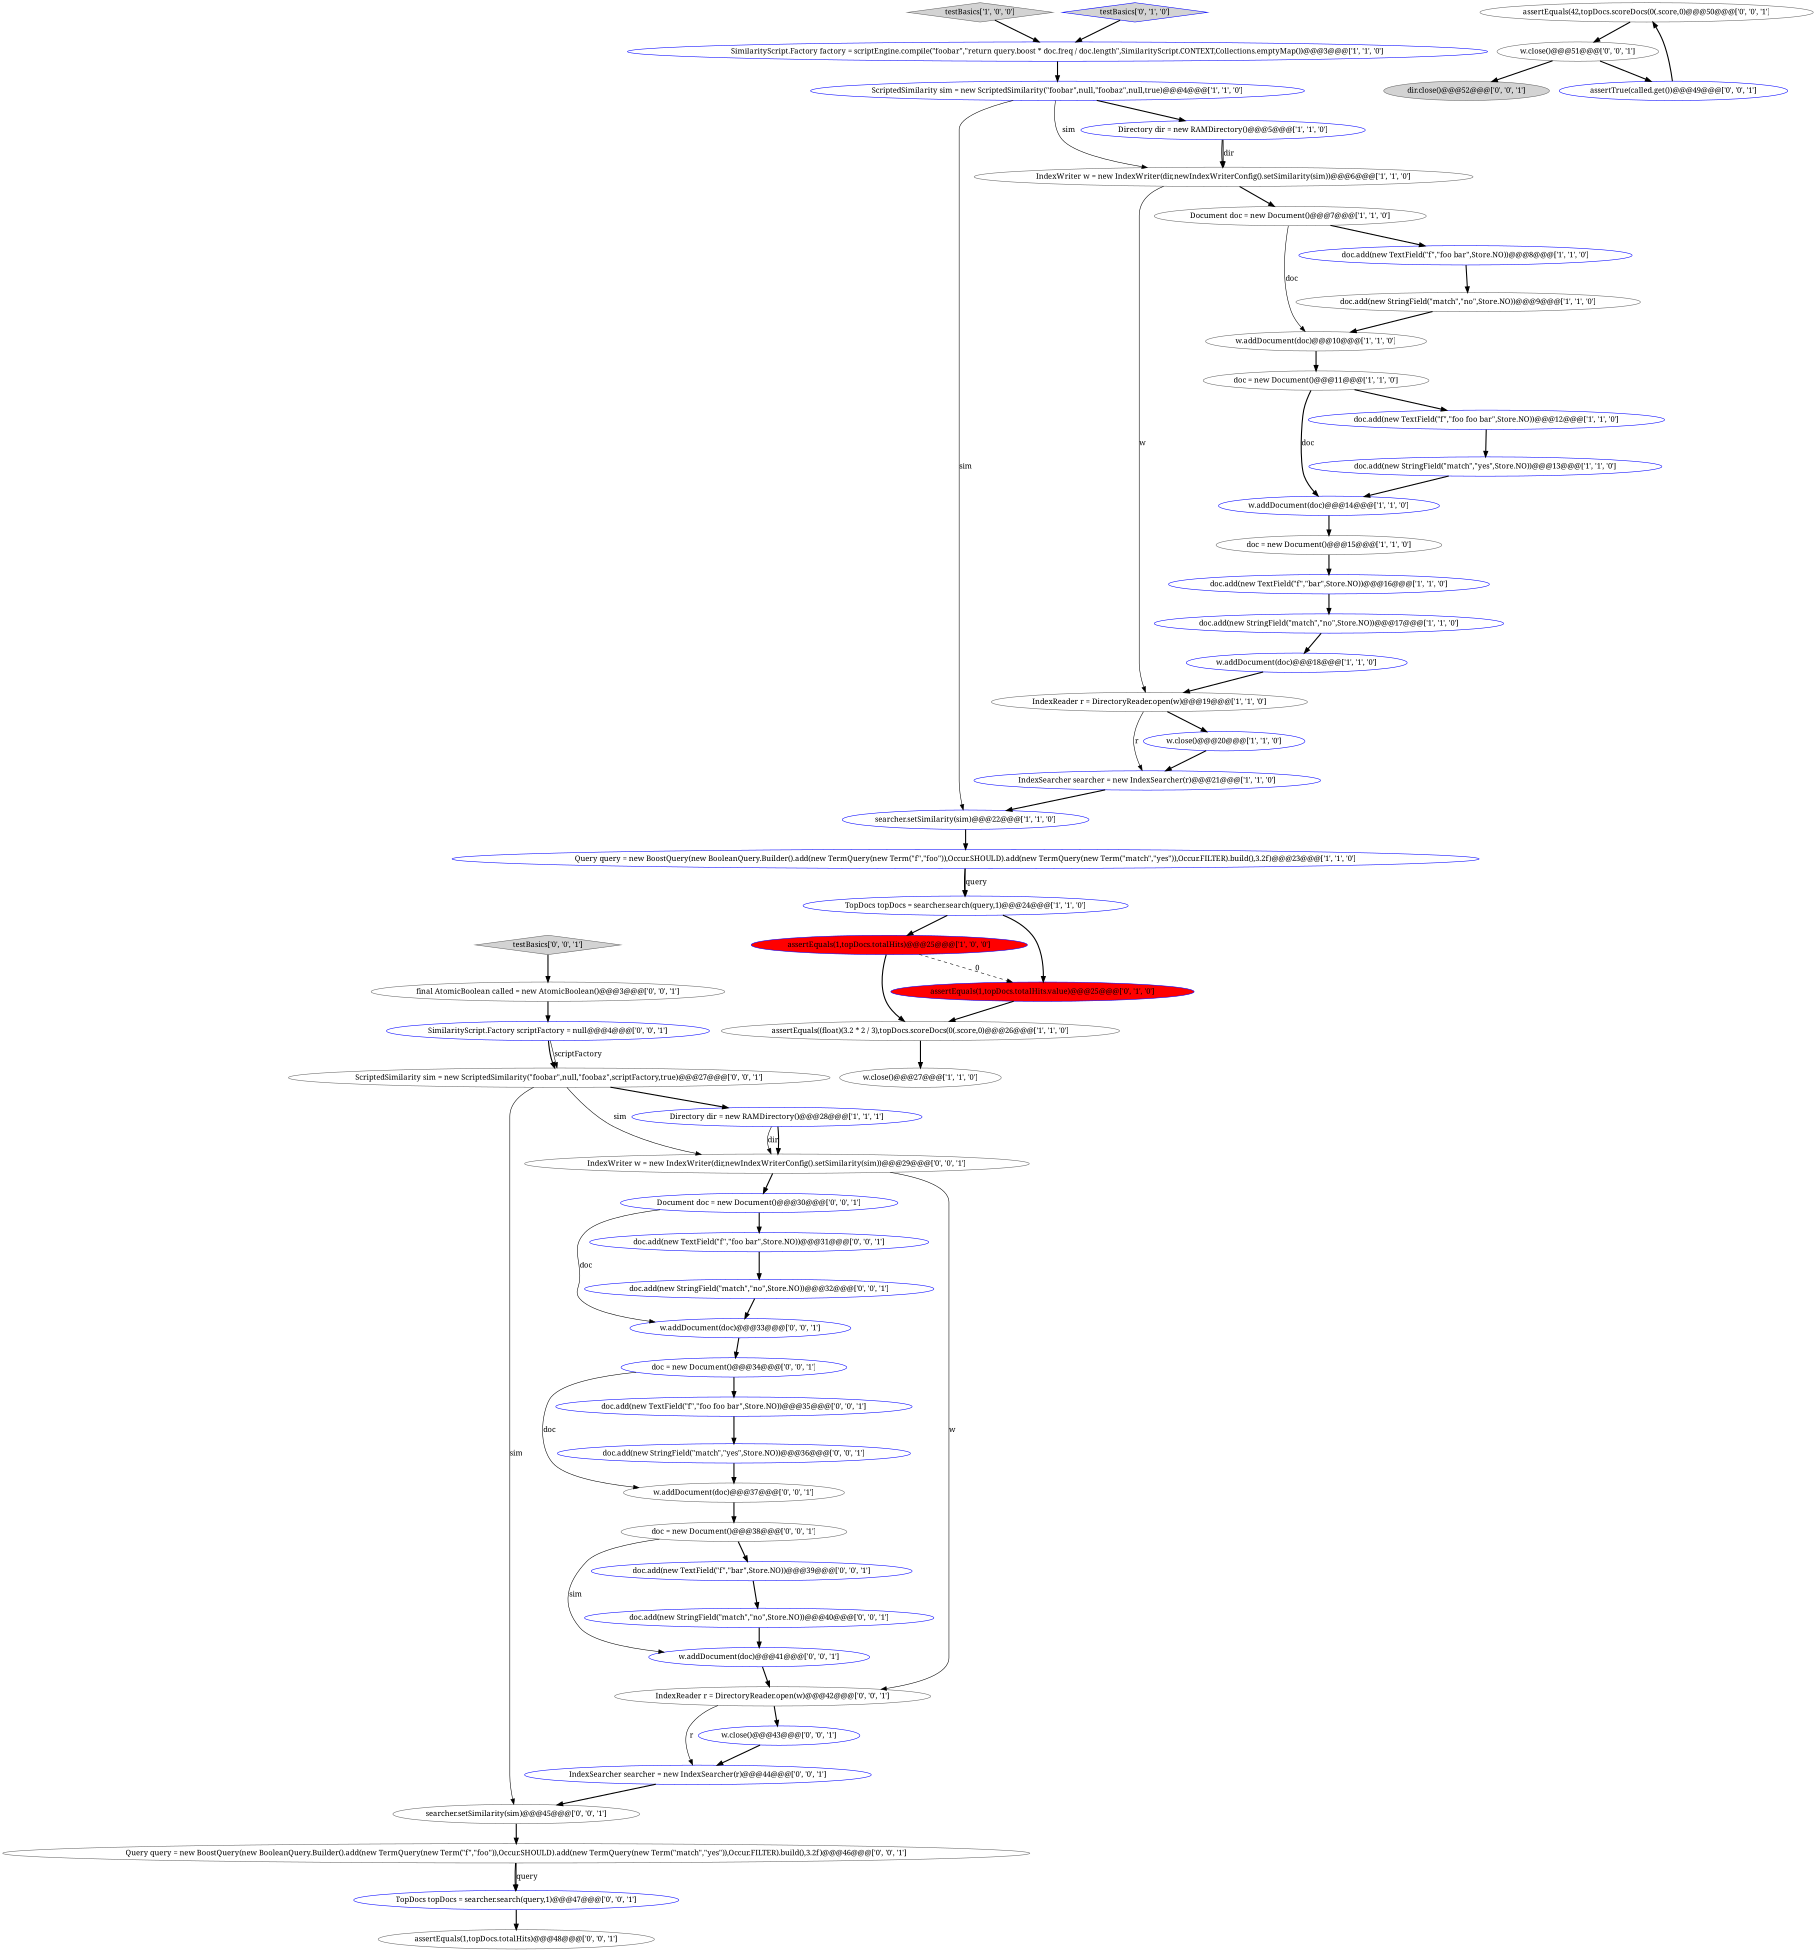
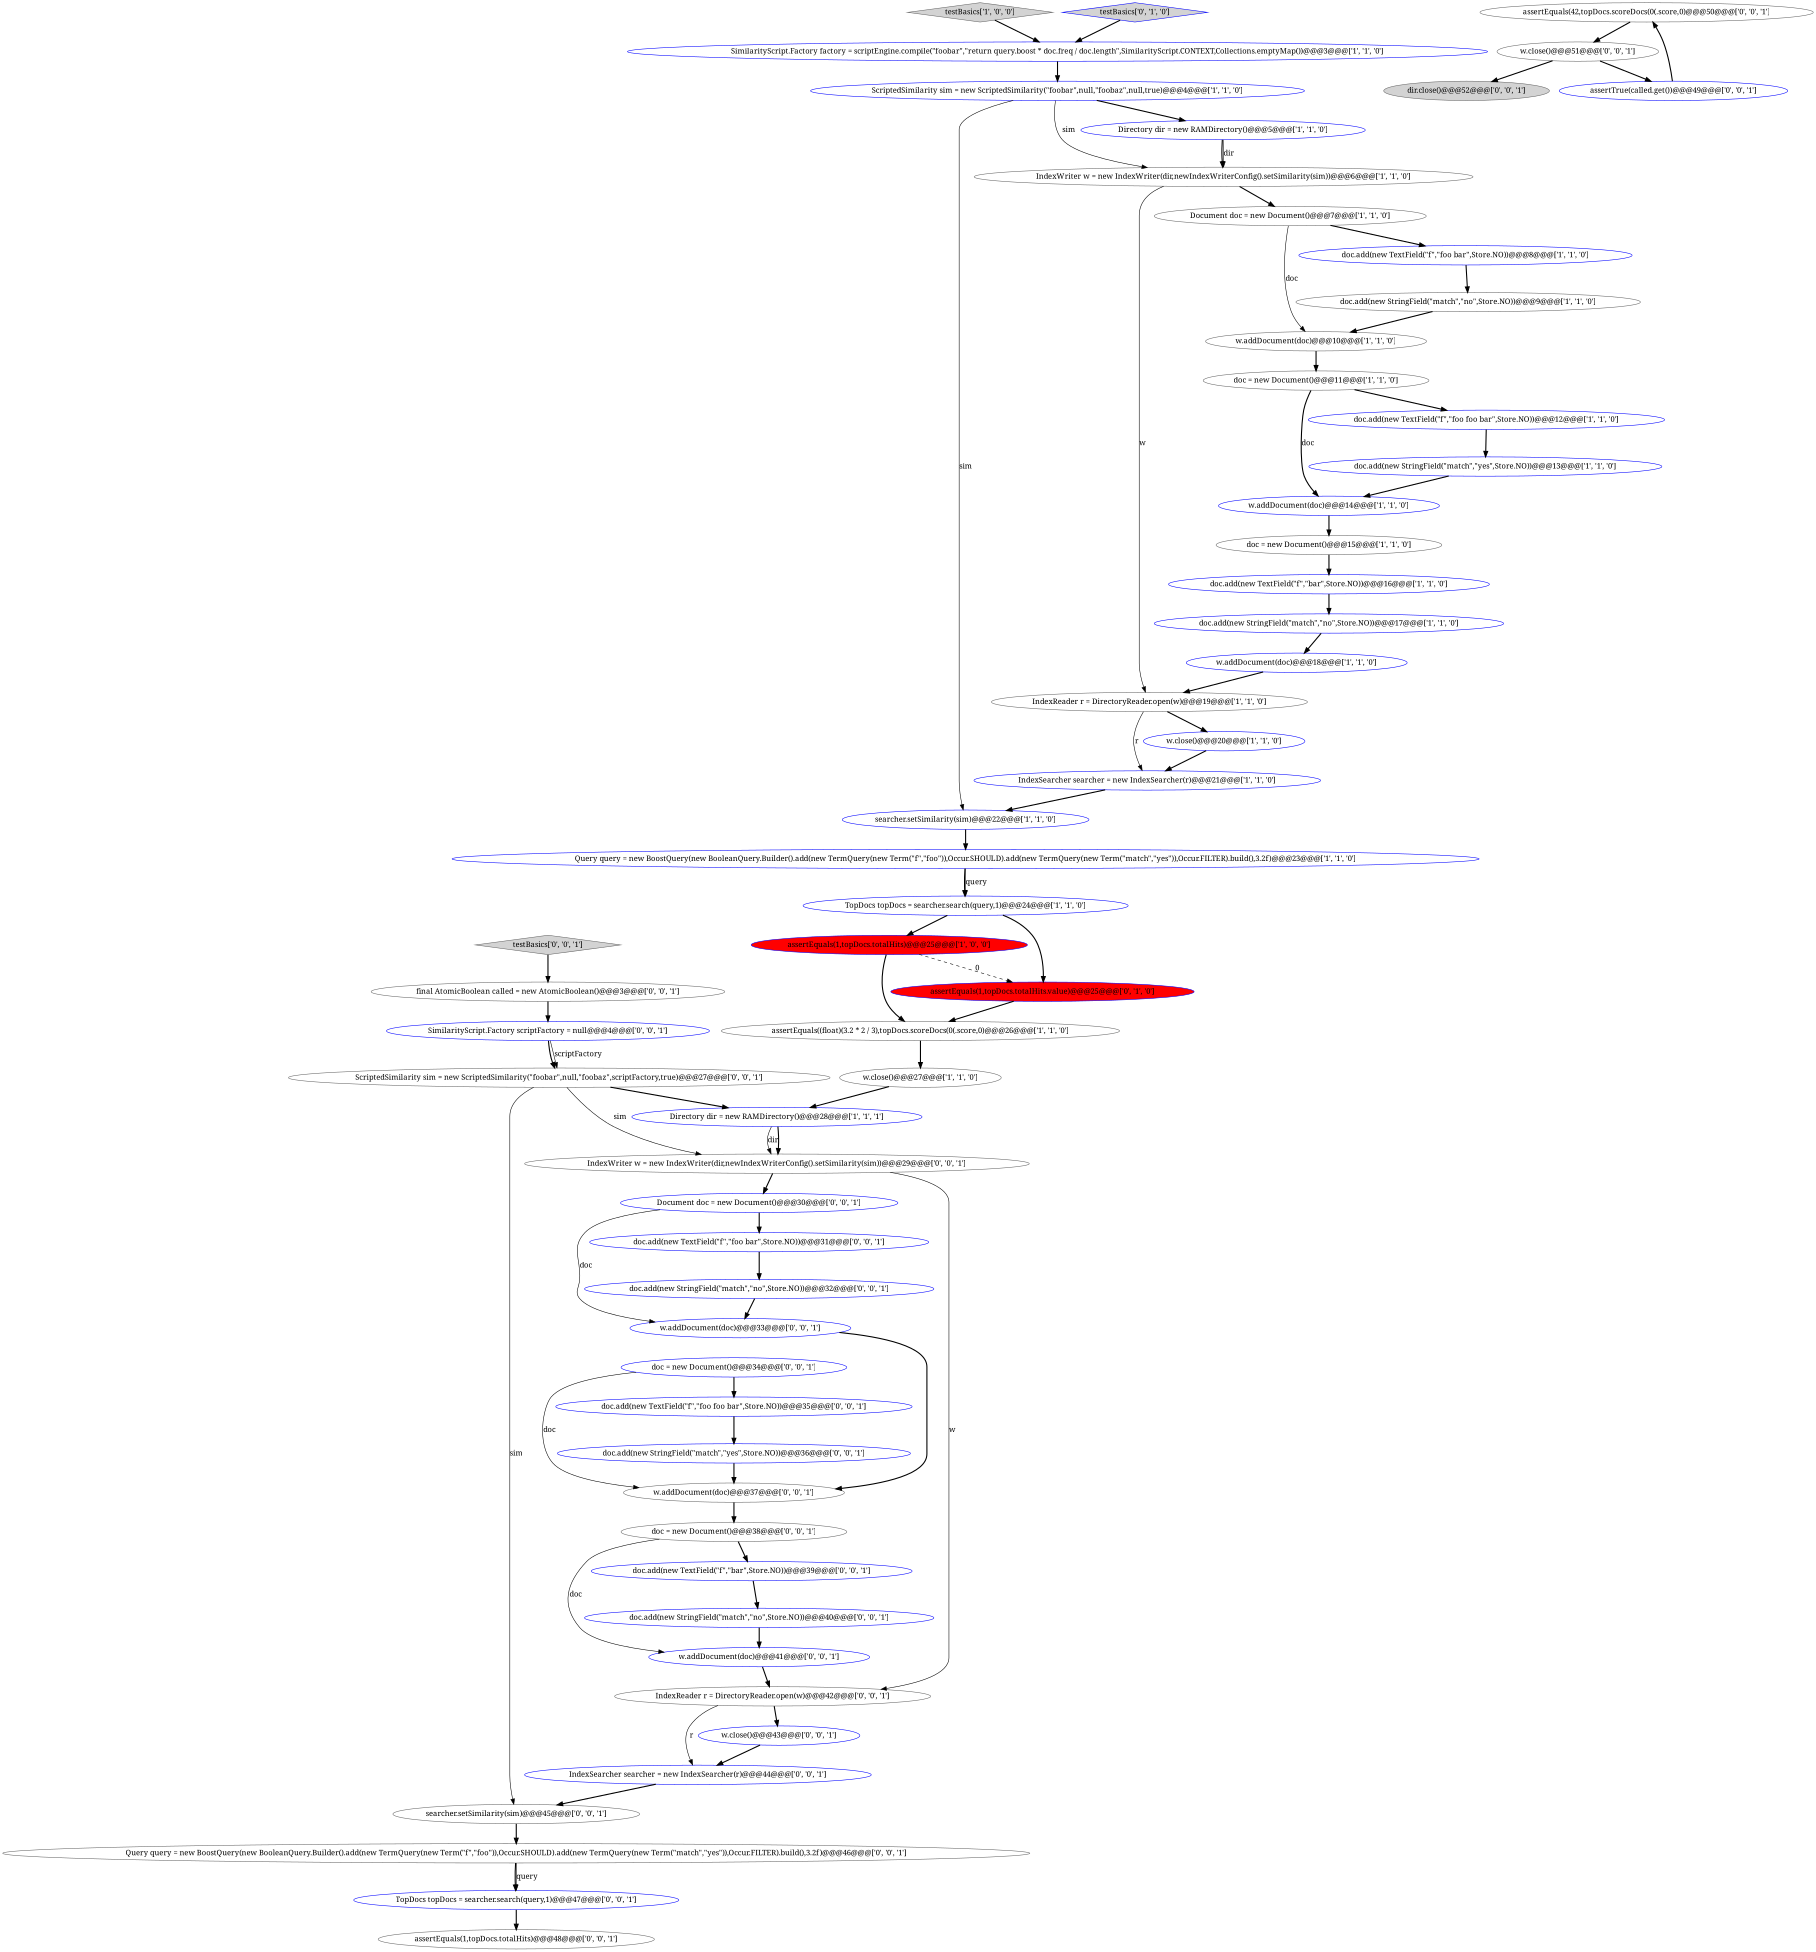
edge "w.close()@@@27@@@['1', '1', '0']" -> "Directory dir = new RAMDirectory()@@@28@@@['1', '1', '1']": added
edge "w.addDocument(doc)@@@33@@@['0', '0', '1']" -> "doc = new Document()@@@34@@@['0', '0', '1']": now "w.addDocument(doc)@@@33@@@['0', '0', '1']" -> "w.addDocument(doc)@@@37@@@['0', '0', '1']"
edge "doc = new Document()@@@38@@@['0', '0', '1']" -> "w.addDocument(doc)@@@41@@@['0', '0', '1']": label "sim" -> "doc"
